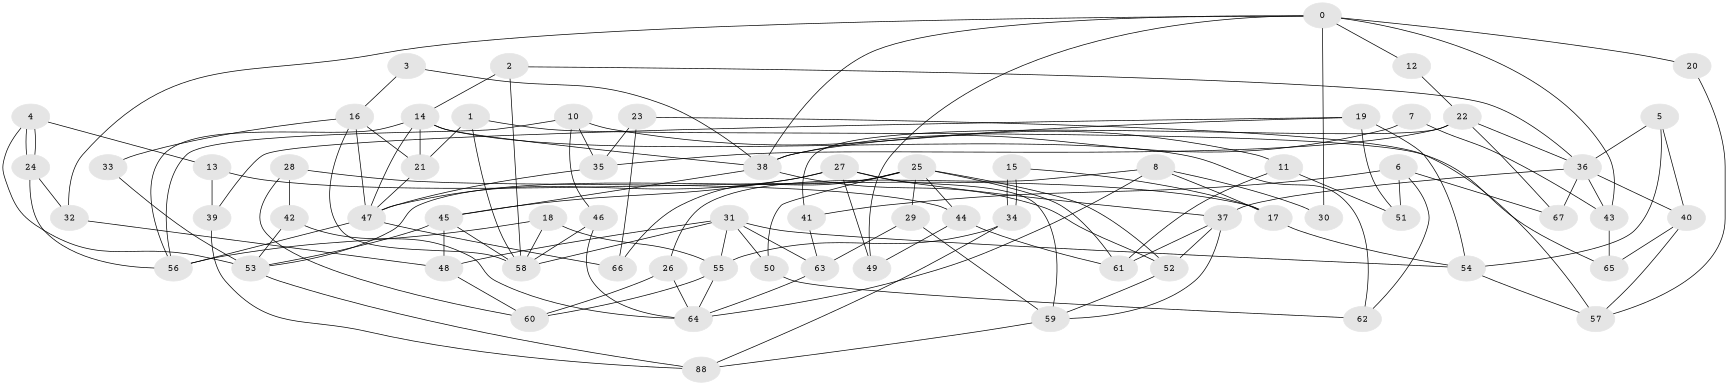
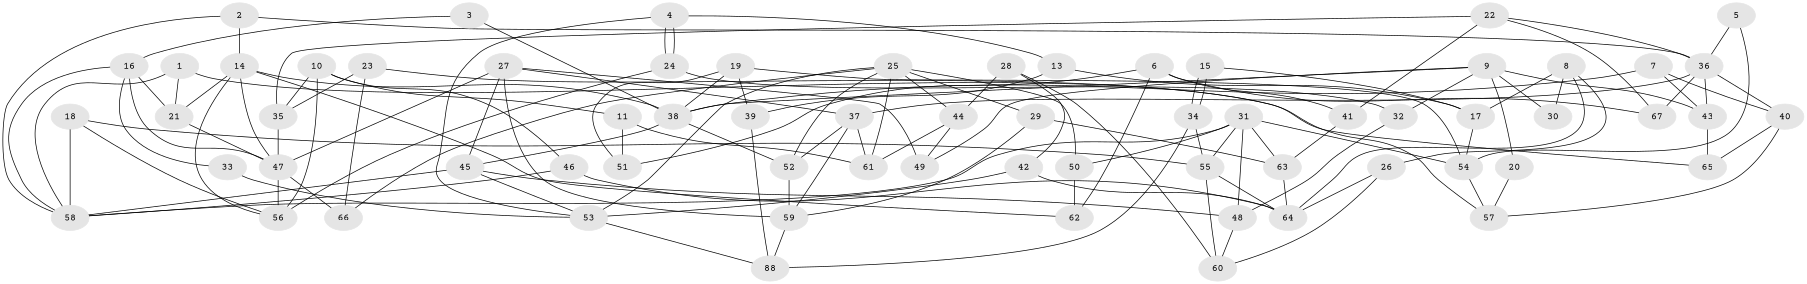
node "0": label "0" -> "9"
node "12": removed
edge "5" -- "40": now "7" -- "40"
